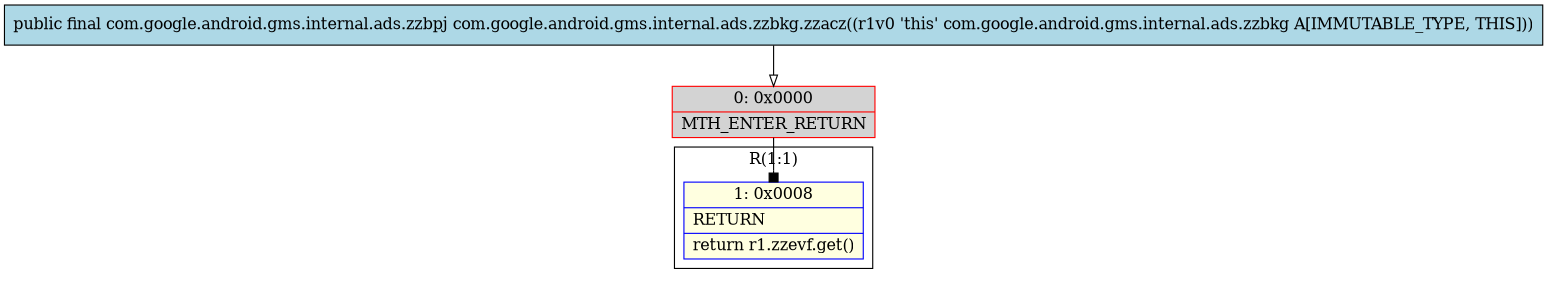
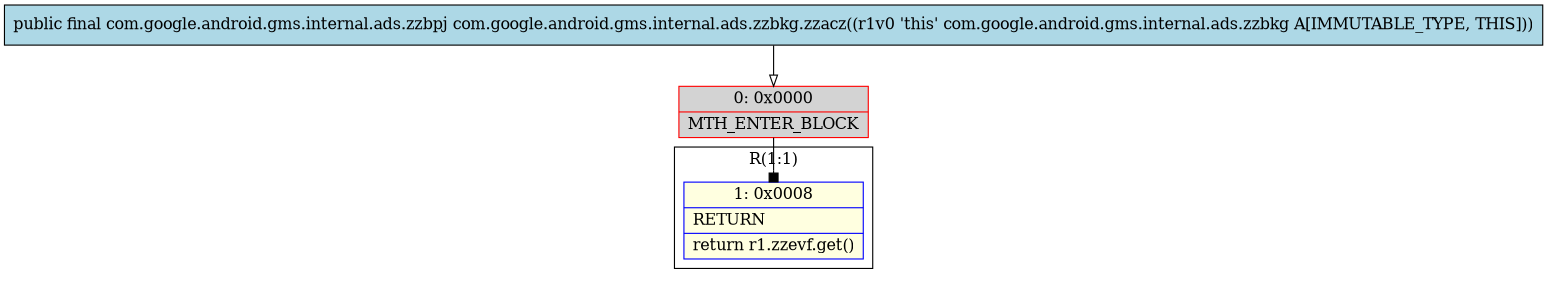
node "0: 0x0000": text "MTH_ENTER_RETURN" -> "MTH_ENTER_BLOCK"
